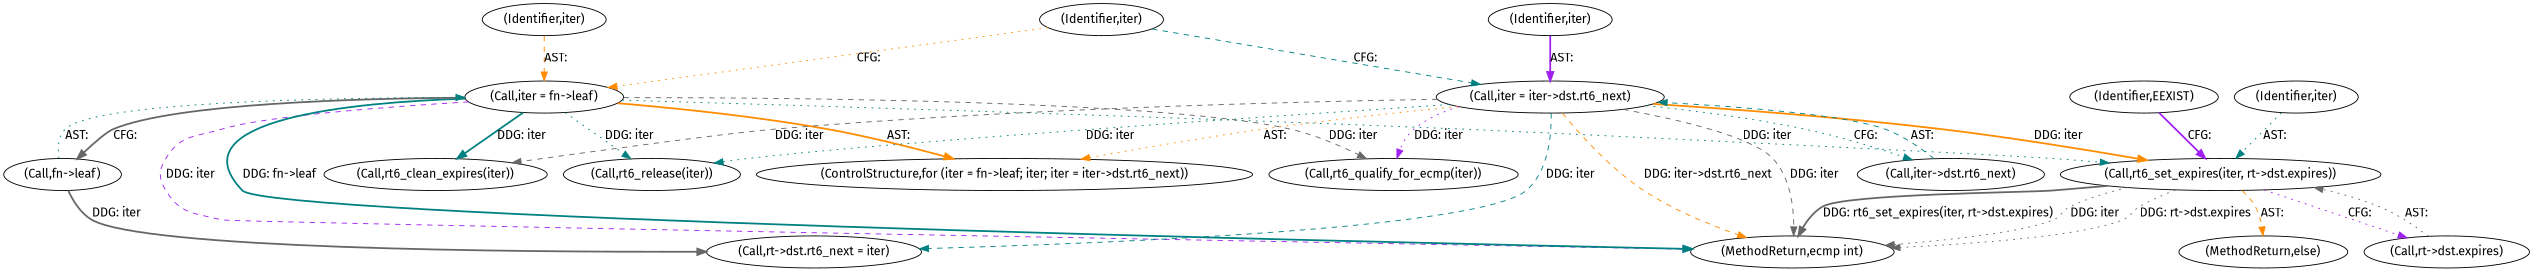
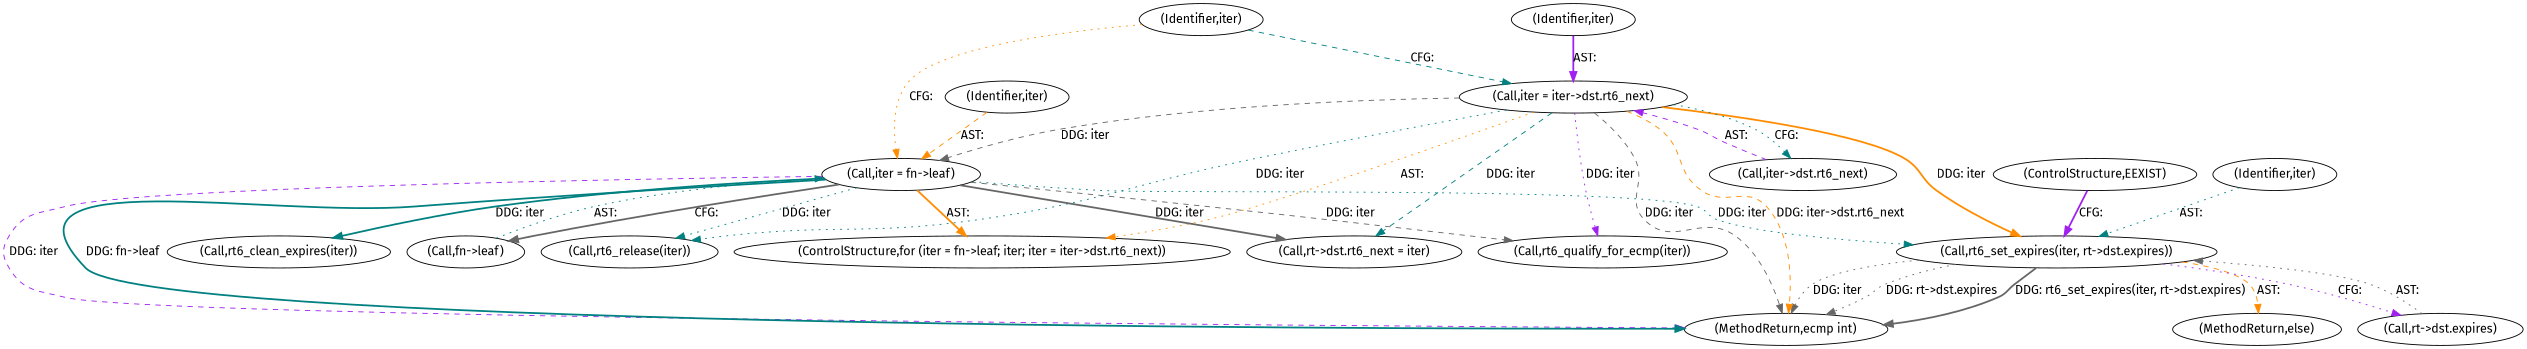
node "(Identifier,EEXIST)": label "(Identifier,EEXIST)" -> "(ControlStructure,EEXIST)"
edge "(Call,iter->dst.rt6_next)" -> "(Call,iter = iter->dst.rt6_next)": color teal -> purple
edge "(Call,iter = iter->dst.rt6_next)" -> "(Call,rt6_clean_expires(iter))": now "(Call,iter = iter->dst.rt6_next)" -> "(Call,iter = fn->leaf)"
edge "(Call,fn->leaf)" -> "(Call,rt->dst.rt6_next = iter)": now "(Call,iter = fn->leaf)" -> "(Call,rt->dst.rt6_next = iter)"
